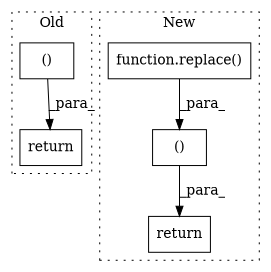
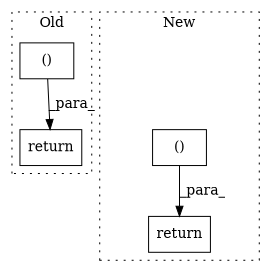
node "function.replace()": removed
